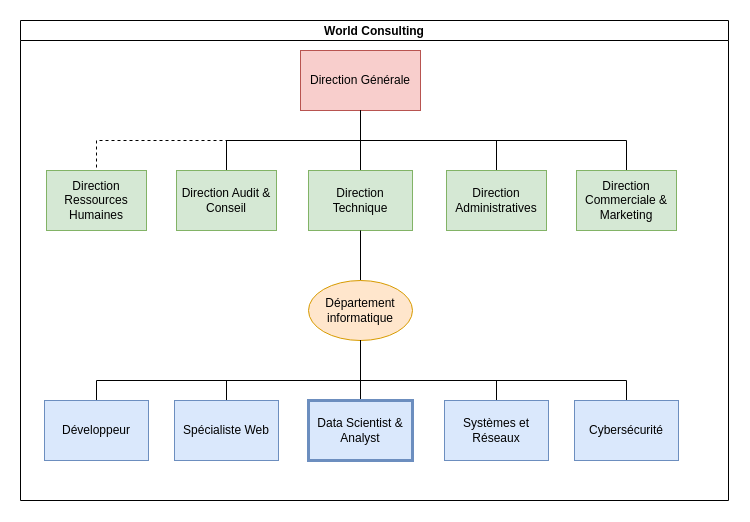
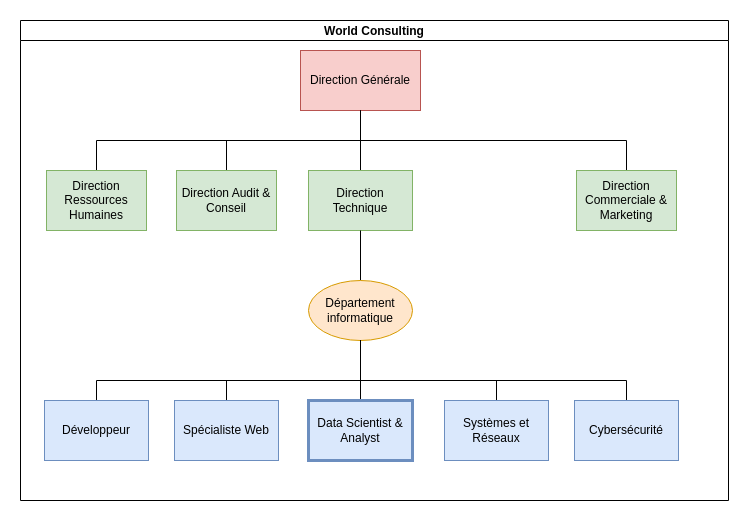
edge "Direction Générale" -- "Direction Ressources Humaines": style dashed -> solid
edge "Direction Générale" -- "Direction Administratives": removed
node "Direction Administratives": removed
